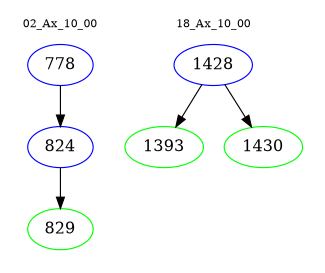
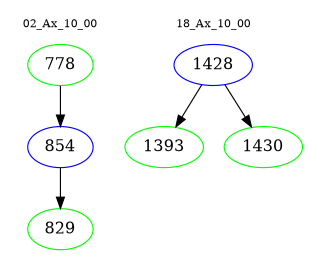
node "778": color blue -> green
node "824": label "824" -> "854"
